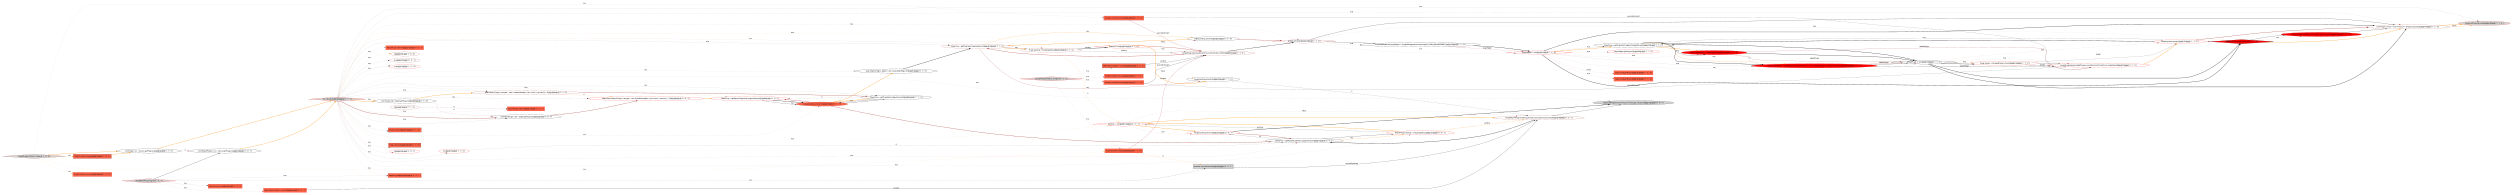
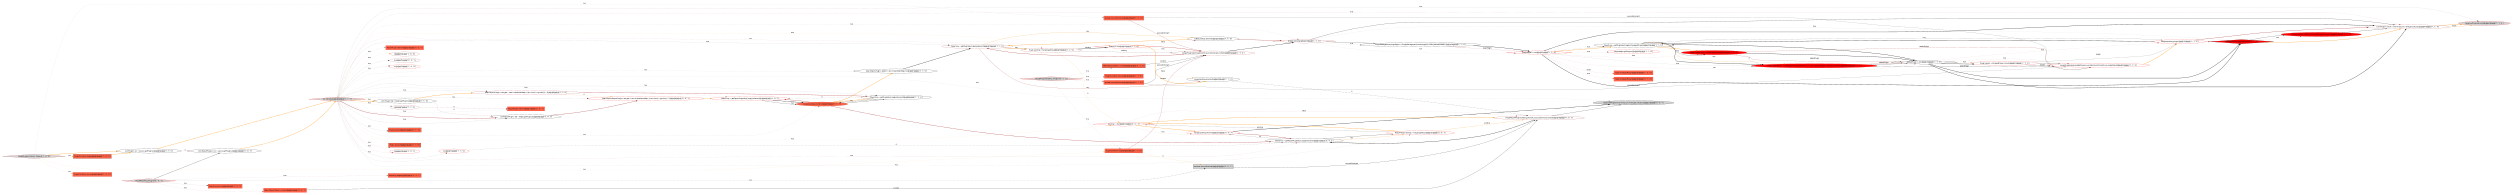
edge "!src.isEmpty()@@@4@@@['1', '1', '1']" -> "Reporting target@@@2@@@['0', '0', '1']": now "!src.isEmpty()@@@4@@@['1', '1', '1']" -> "tgt@@@7@@@['1', '1', '0']"
